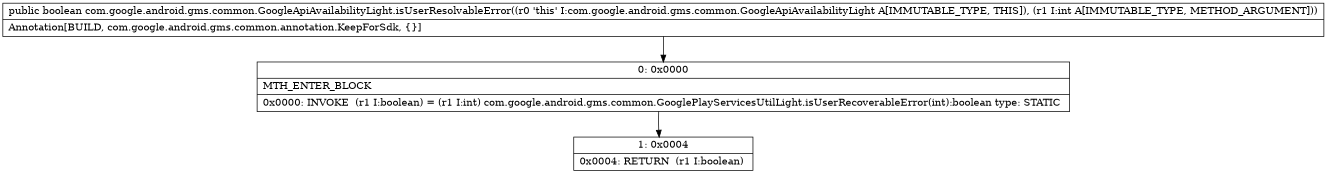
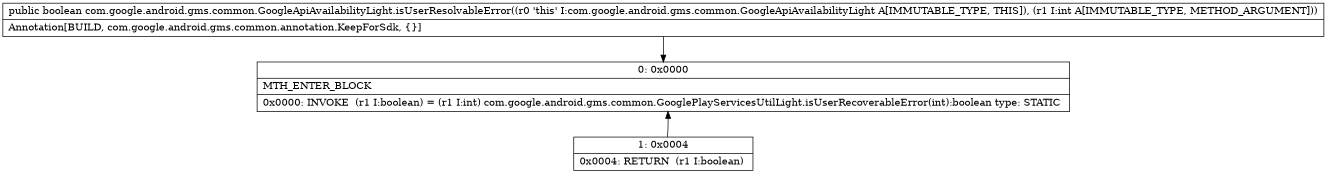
edge "0: 0x0000" -> "1: 0x0004": reversed
